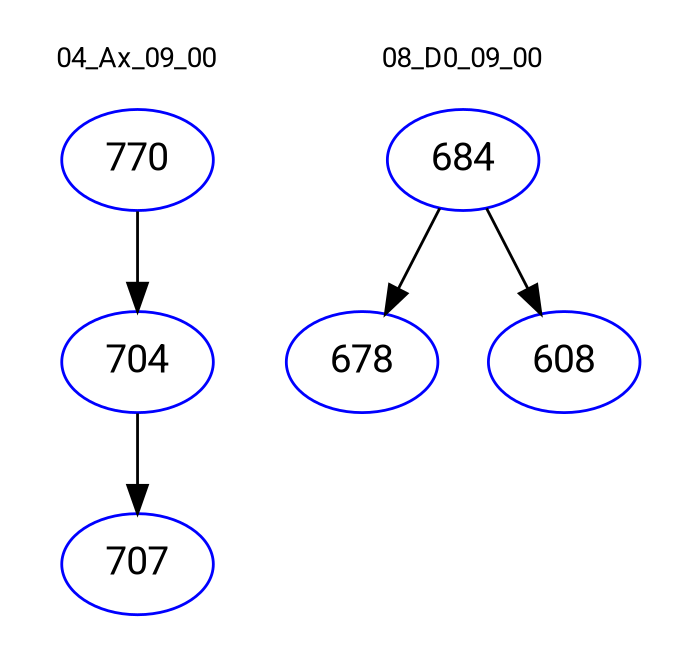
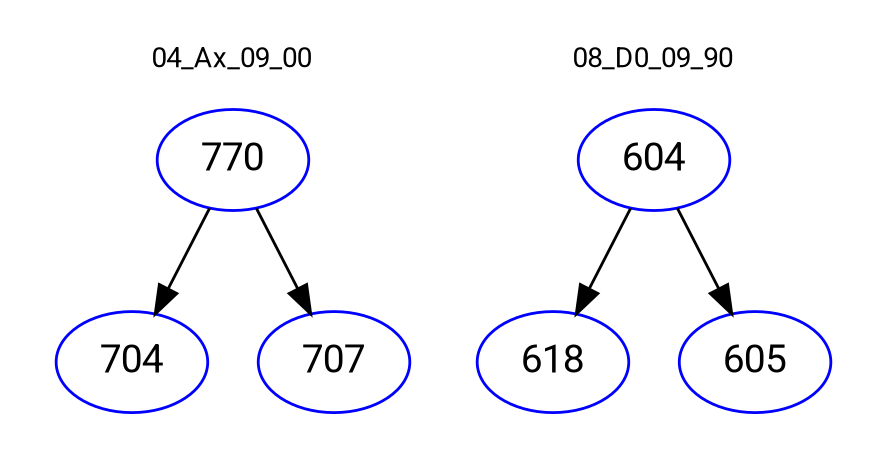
cluster "08_D0_09_00": label "08_D0_09_00" -> "08_D0_09_90"
node "684": label "684" -> "604"
node "678": label "678" -> "618"
node "608": label "608" -> "605"
edge "704" -> "707": now "770" -> "707"
